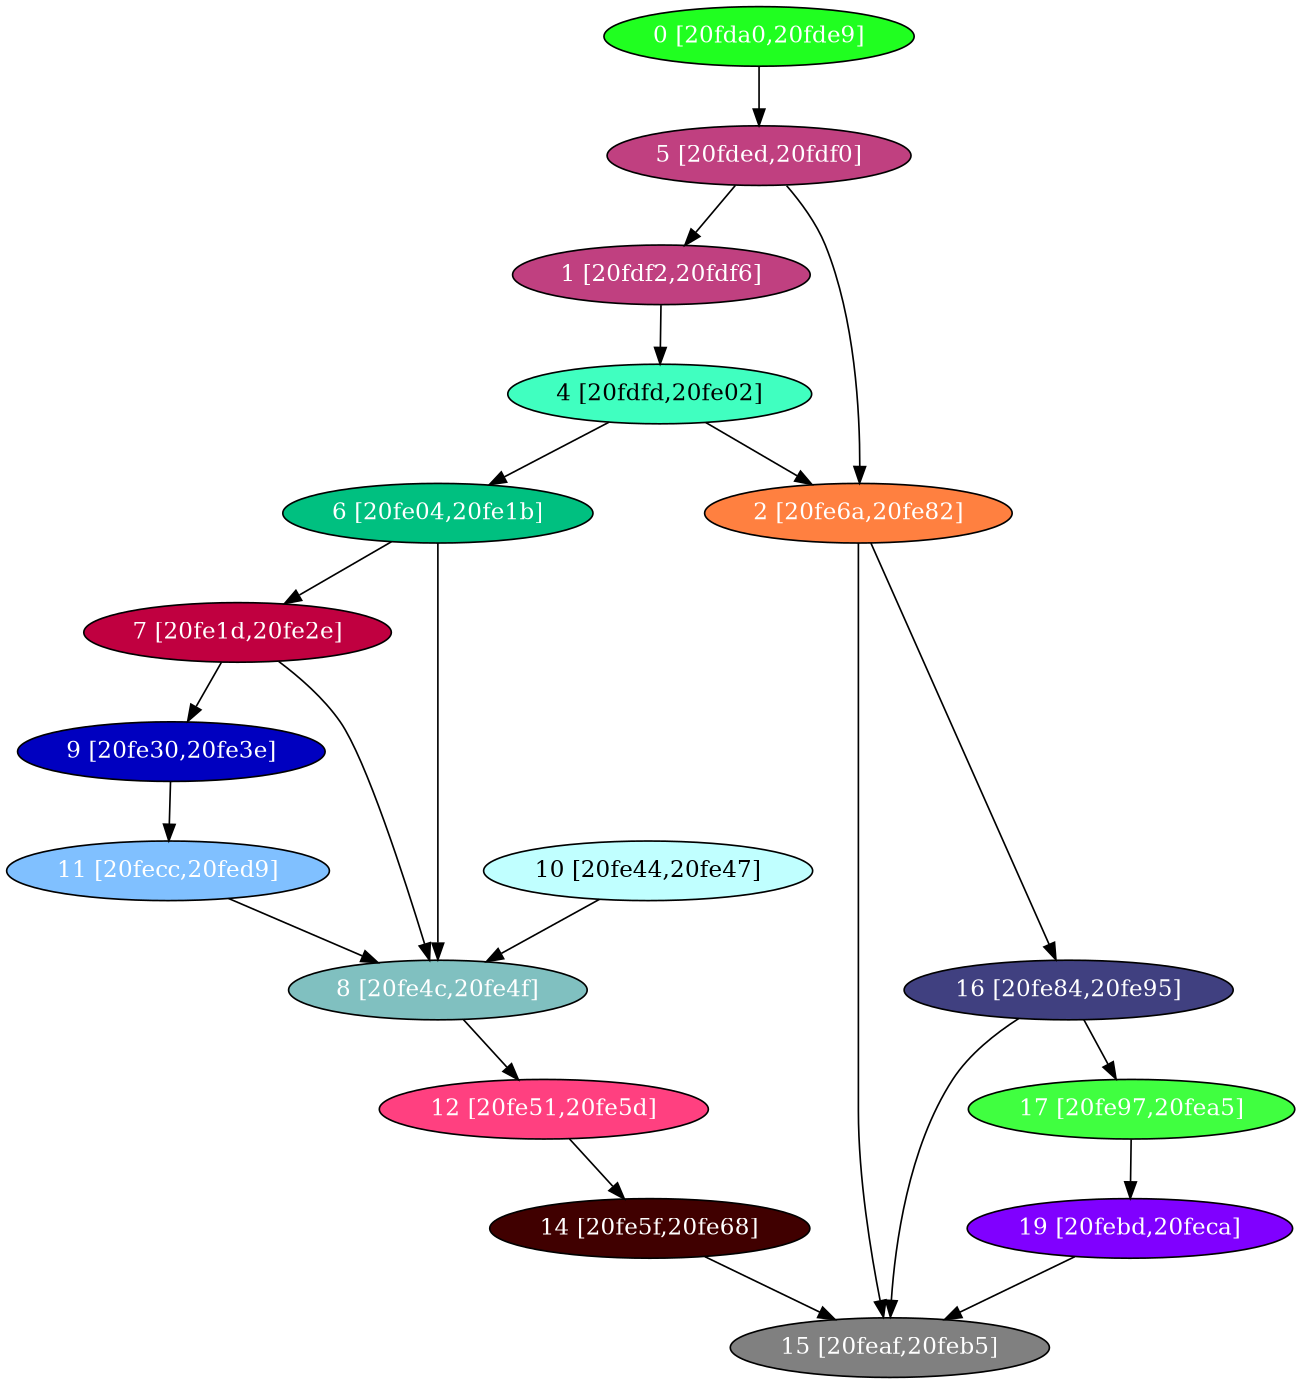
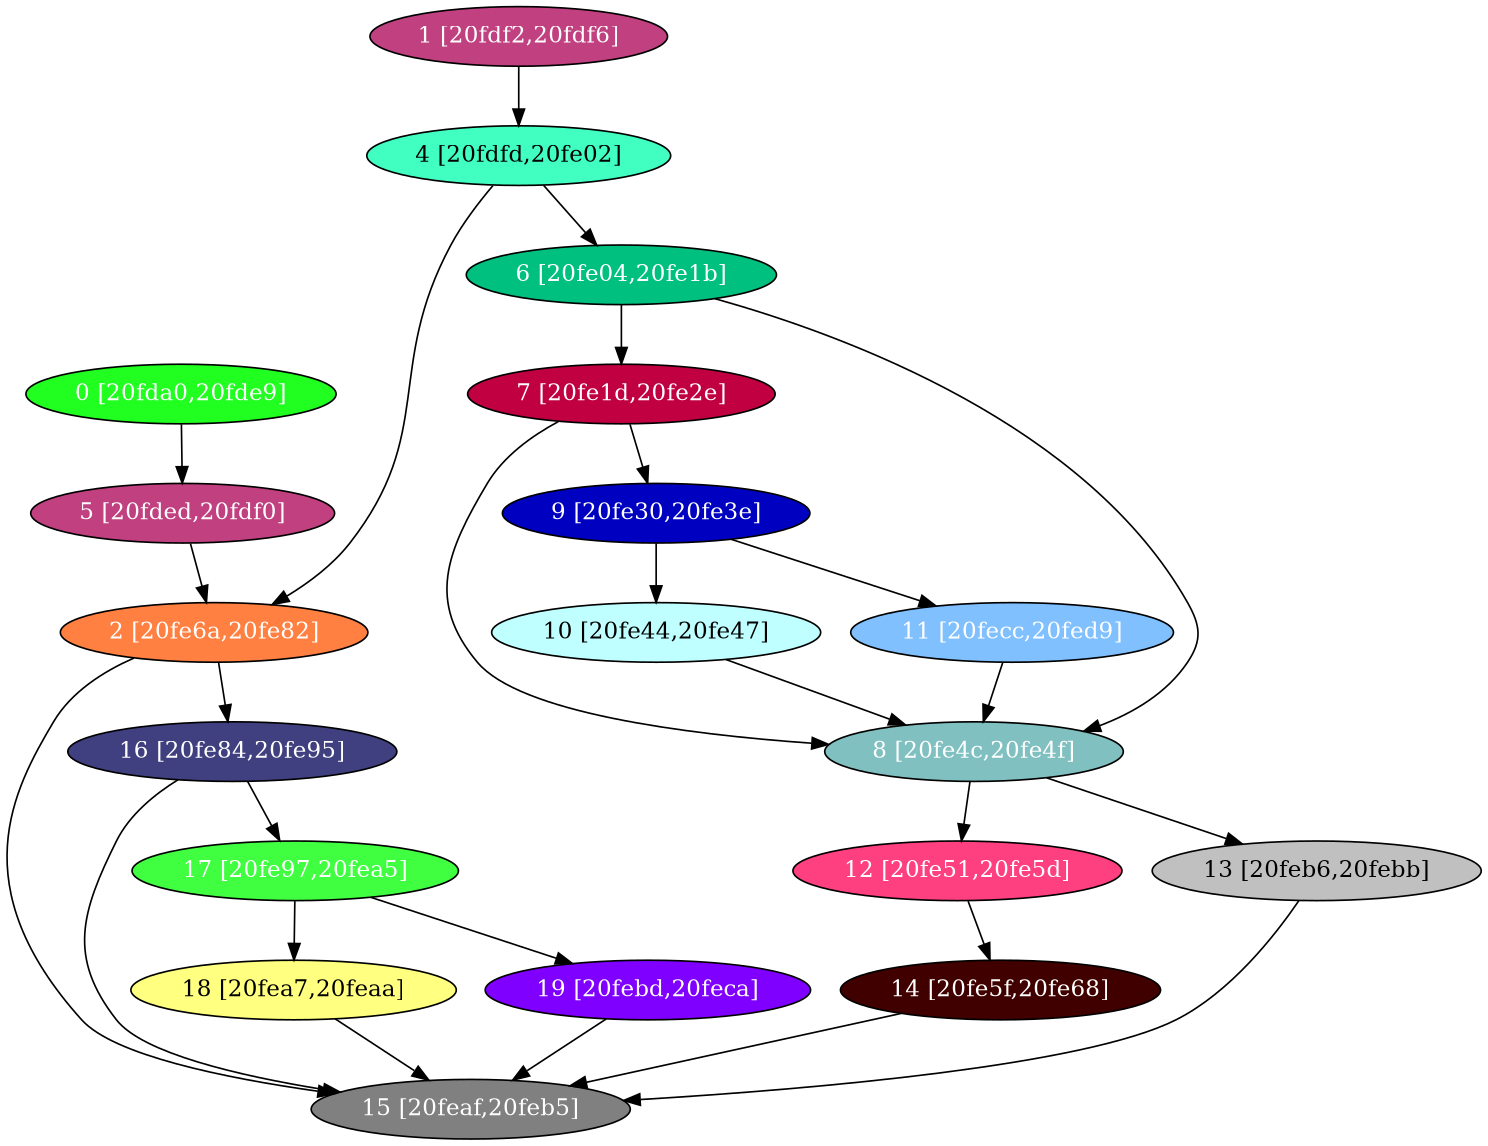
edge "5 [20fded,20fdf0]" -> "1 [20fdf2,20fdf6]": removed
edge "9 [20fe30,20fe3e]" -> "10 [20fe44,20fe47]": added
node "13 [20feb6,20febb]": added
node "18 [20fea7,20feaa]": added
